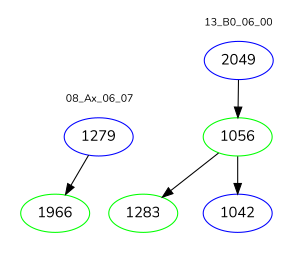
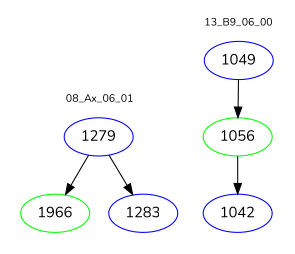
cluster "13_B0_06_00": label "13_B0_06_00" -> "13_B9_06_00"
node "2049": label "2049" -> "1049"
cluster "08_Ax_06_07": label "08_Ax_06_07" -> "08_Ax_06_01"
edge "1056" -> "1283": now "1279" -> "1283"
node "1283": color green -> blue
